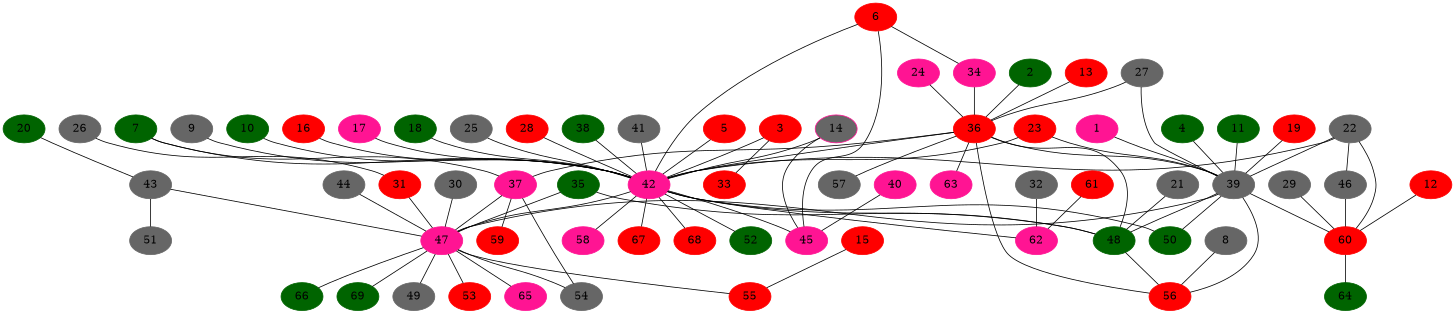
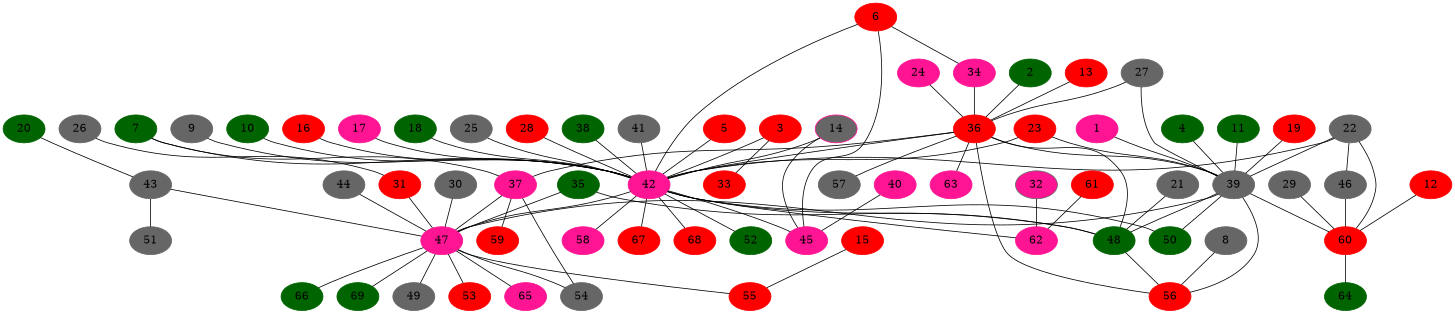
node "32": fillcolor gray40 -> deeppink
